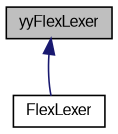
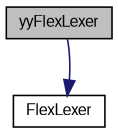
edge "FlexLexer" -> "yyFlexLexer": reversed
